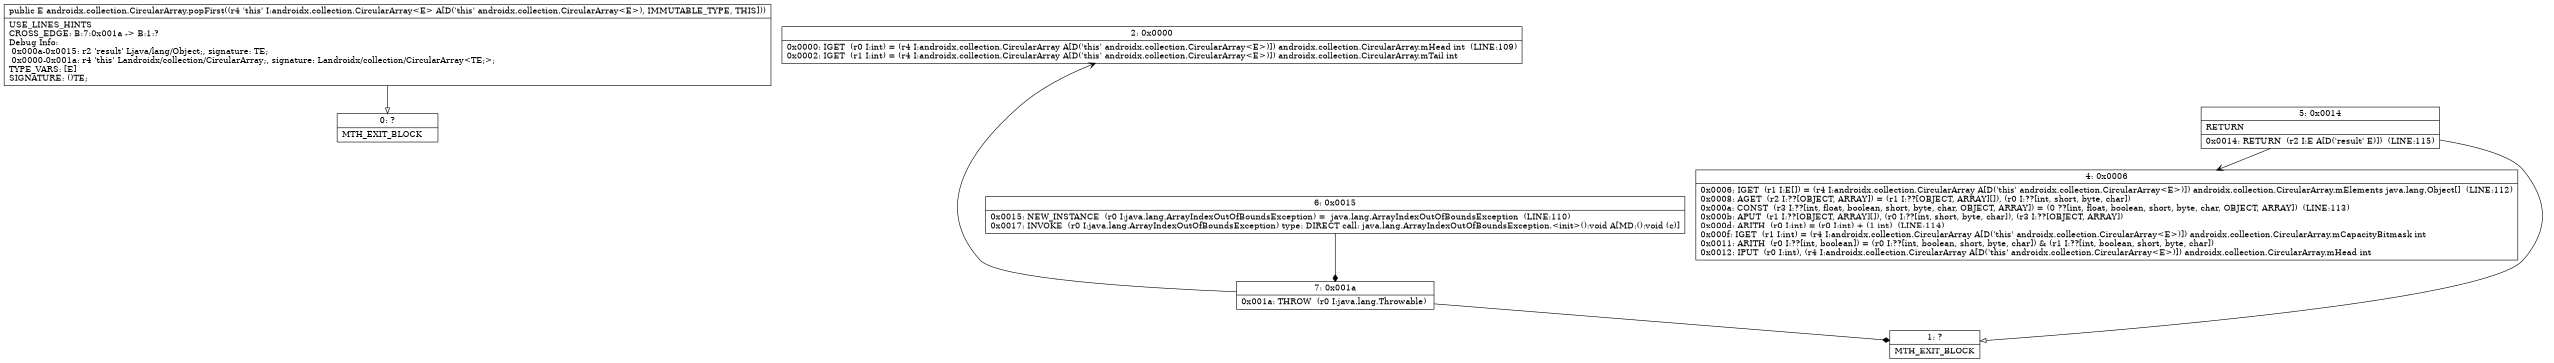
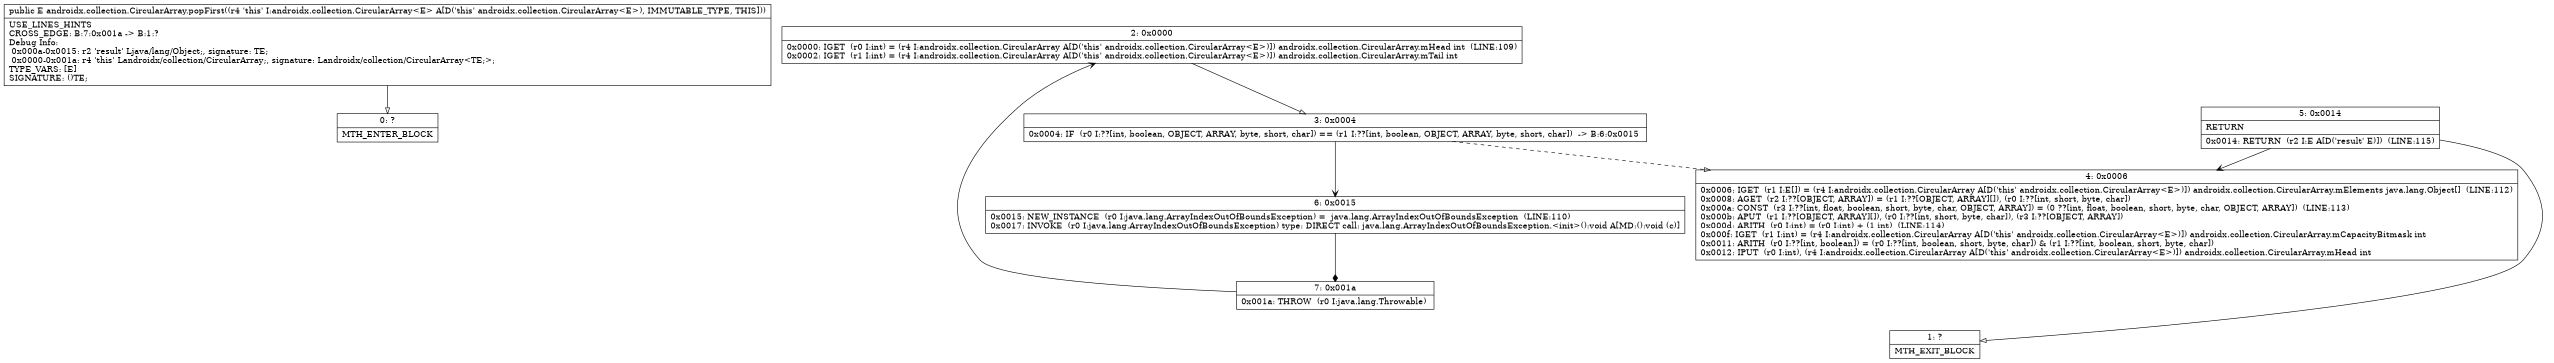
node "3: 0x0004": added
node "0: ?": text "MTH_EXIT_BLOCK" -> "MTH_ENTER_BLOCK"
edge "7: 0x001a" -> "1: ?": removed
